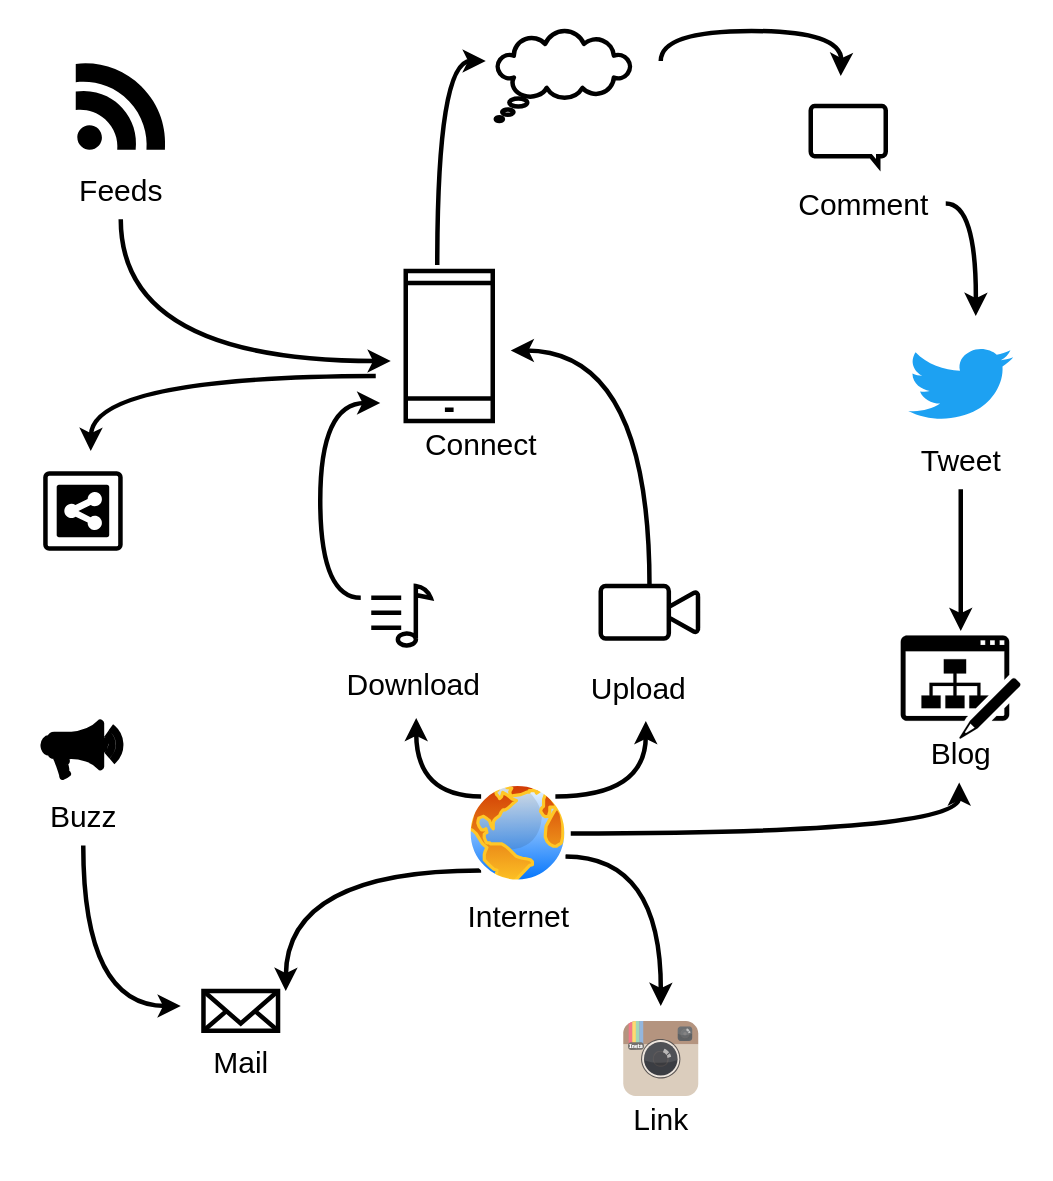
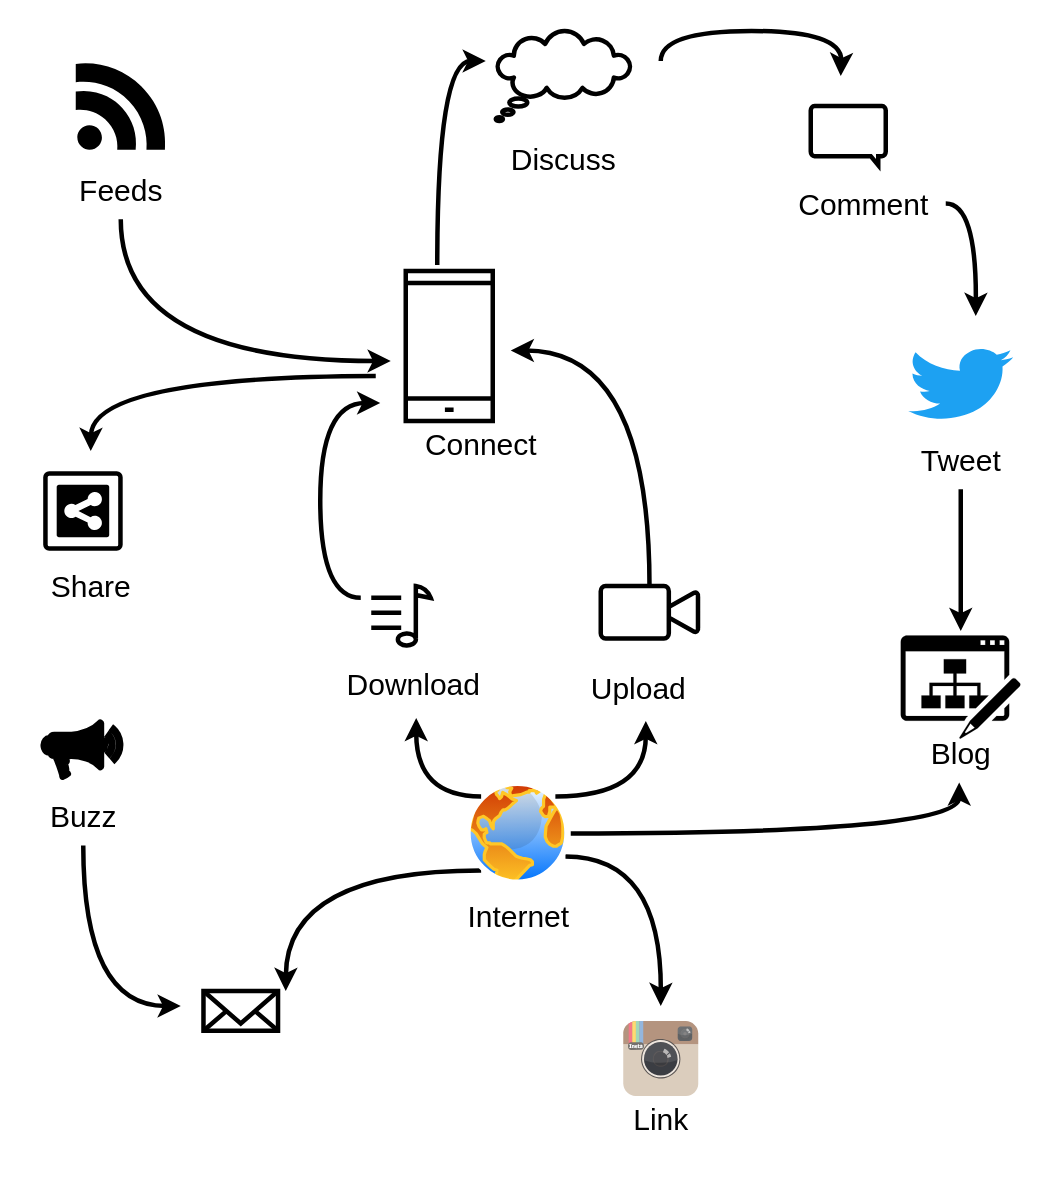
node "Discuss": added
node "Share": added
node "Mail": removed
